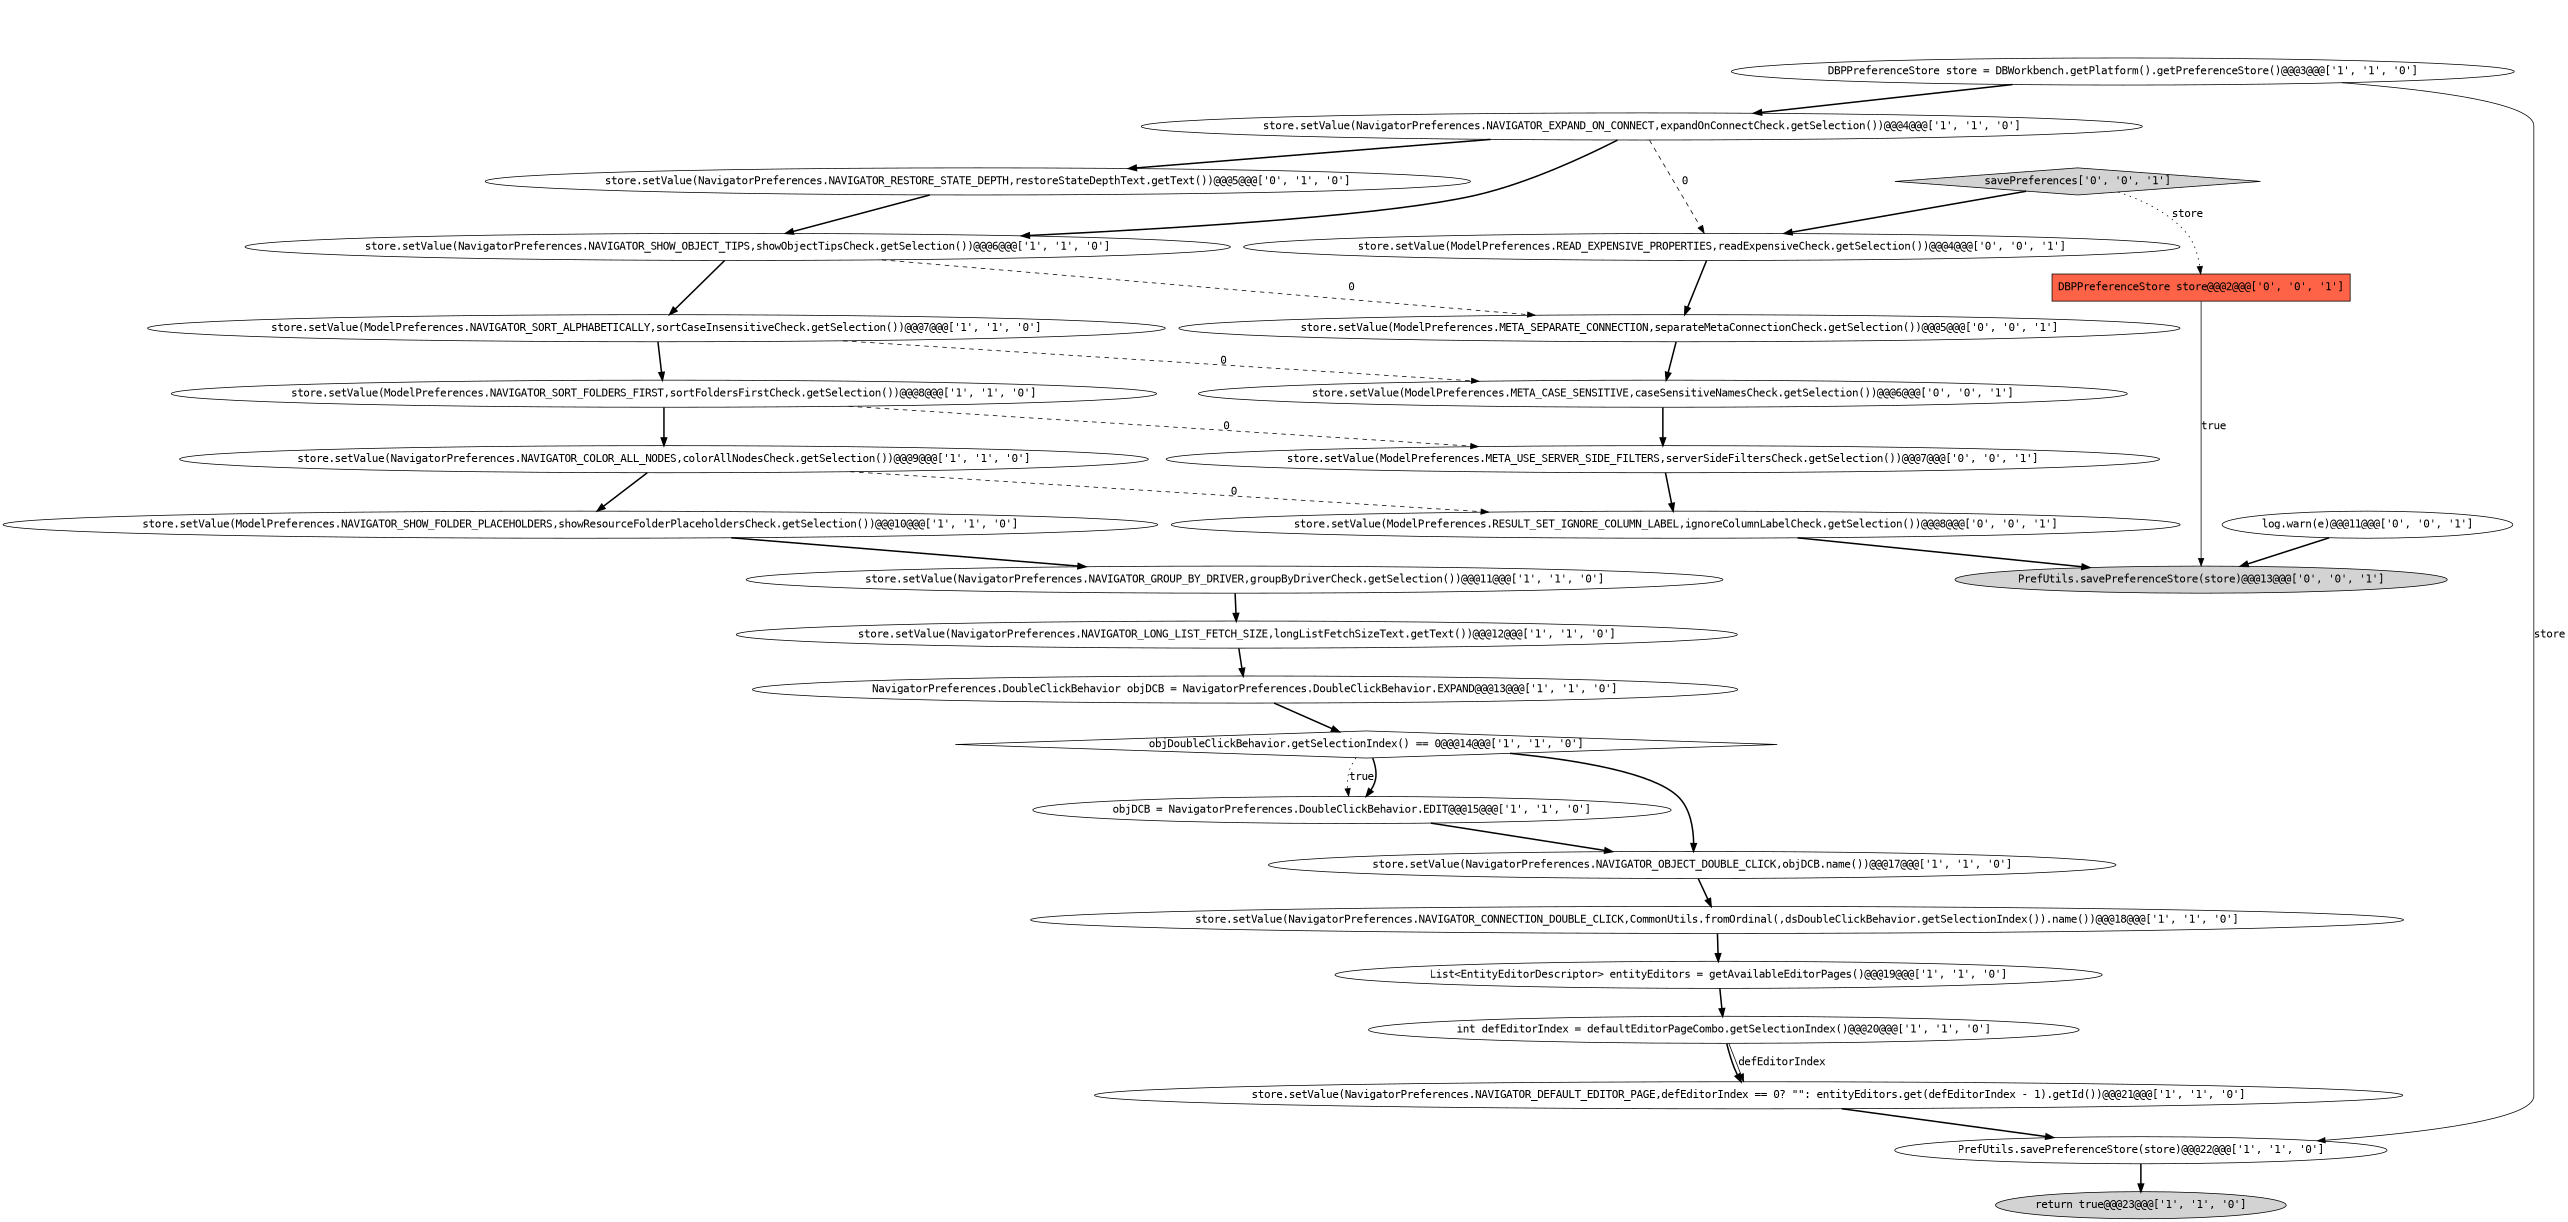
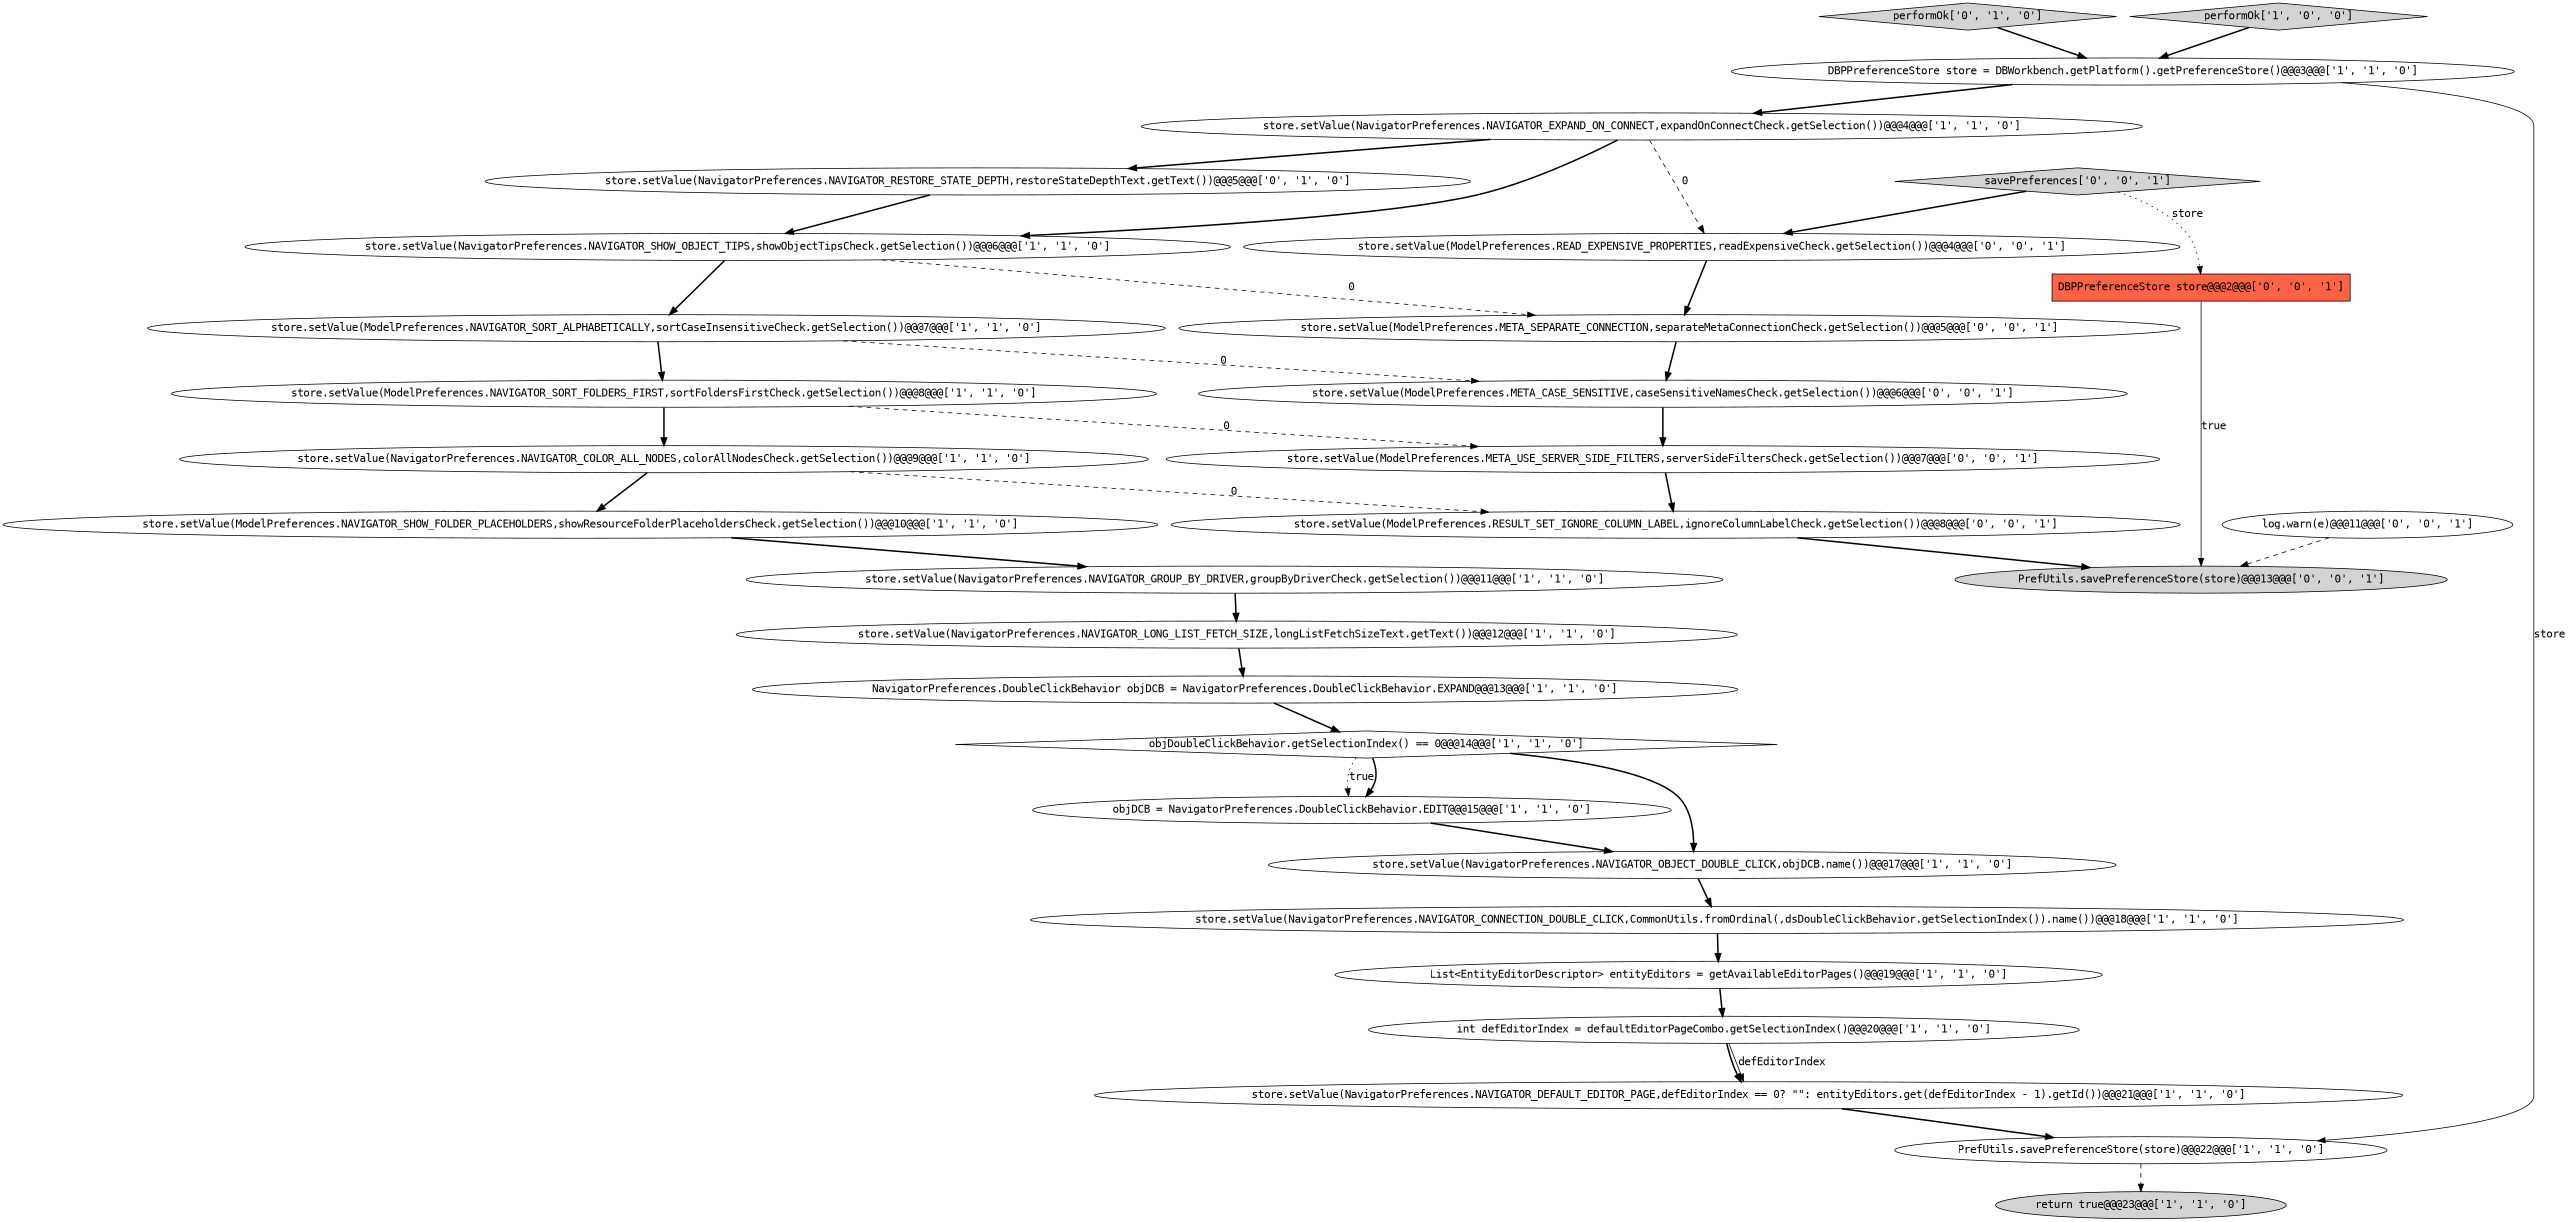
node "performOk['0', '1', '0']": added
node "performOk['1', '0', '0']": added
edge "log.warn(e)@@@11@@@['0', '0', '1']" -> "PrefUtils.savePreferenceStore(store)@@@13@@@['0', '0', '1']": style bold -> dashed
edge "PrefUtils.savePreferenceStore(store)@@@22@@@['1', '1', '0']" -> "return true@@@23@@@['1', '1', '0']": style bold -> dashed
